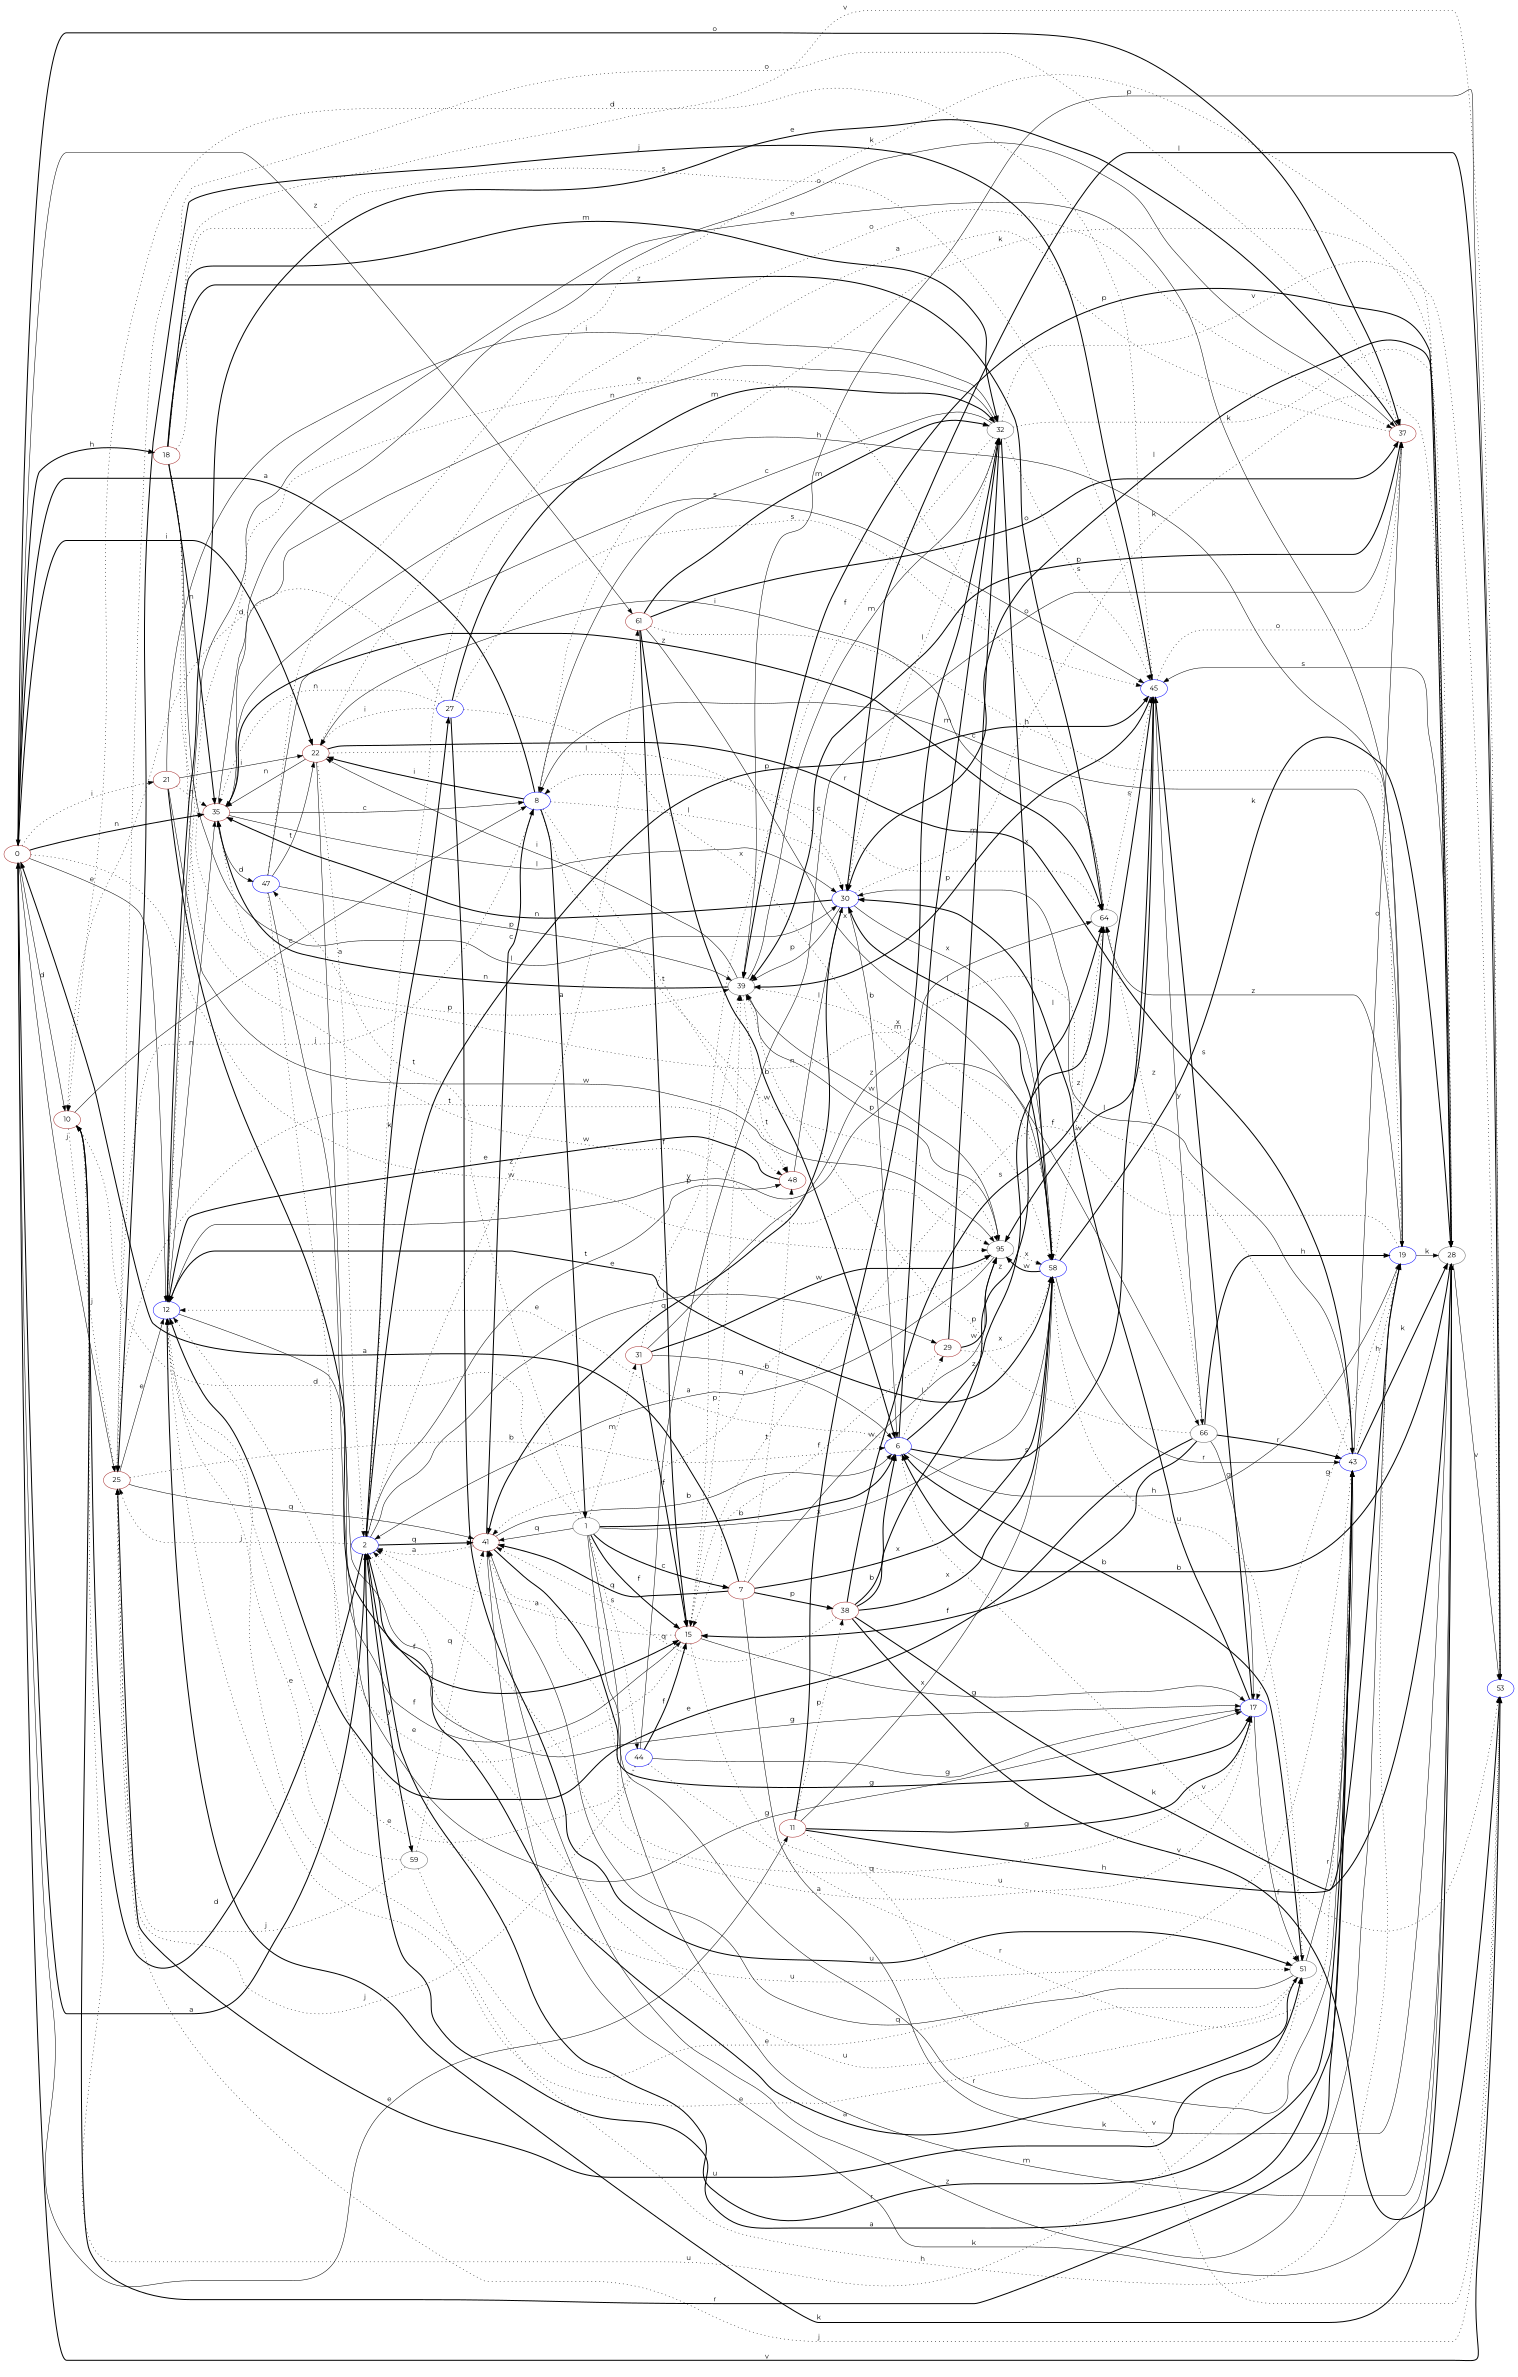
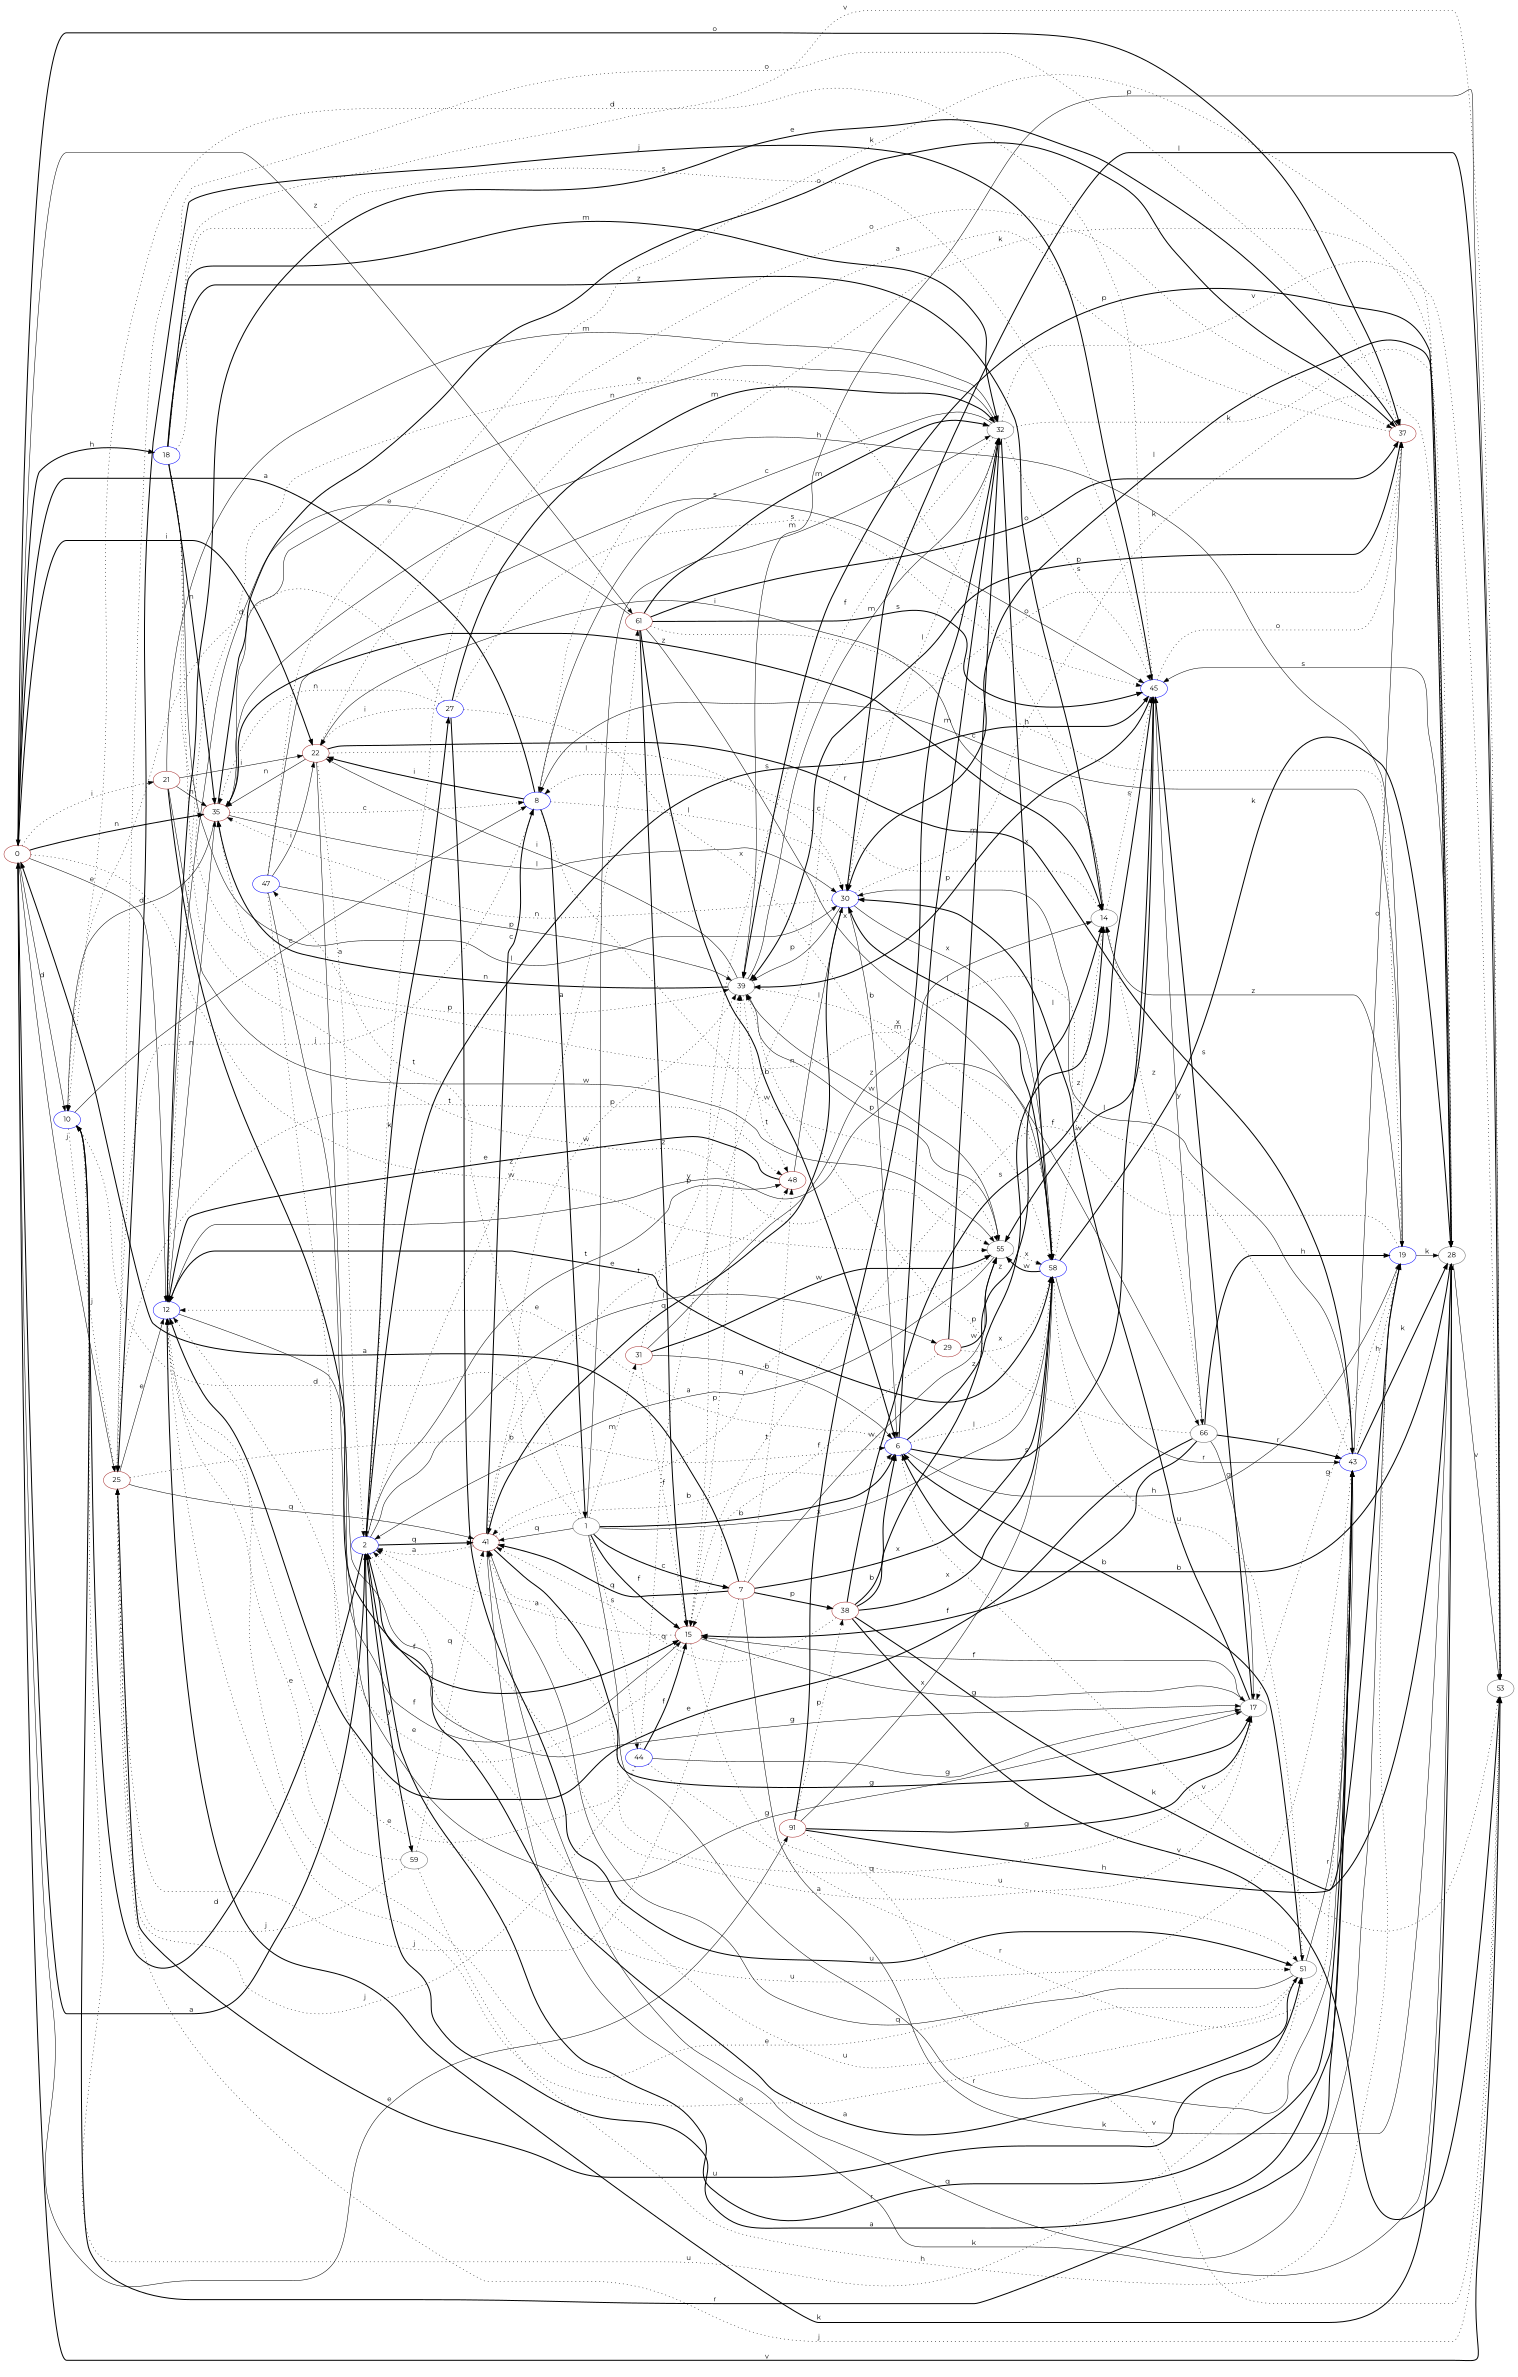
edge "19" -> "12": now "61" -> "12"
edge "35" -> "37": style solid -> bold
edge "21" -> "32": label "i" -> "m"
node "18": color brown -> blue
edge "61" -> "45": added, label "s"
edge "2" -> "45": label "p" -> "s"
edge "21" -> "35": style dotted -> solid
edge "35" -> "8": style solid -> dotted
edge "47" -> "22": label "t" -> "i"
edge "44" -> "37": style solid -> dotted
edge "35" -> "47": now "35" -> "10"
edge "30" -> "35": style bold -> dotted
node "64": label "64" -> "14"
edge "8" -> "48": now "41" -> "48"
node "10": color brown -> blue
edge "61" -> "15": label "f" -> "z"
edge "41" -> "39": added, label "p"
node "95": label "95" -> "55"
edge "6" -> "29": now "6" -> "58"
edge "31" -> "15": style bold -> dotted
edge "41" -> "6": style solid -> dotted
edge "2" -> "25": now "7" -> "25"
node "53": color blue -> gray40
node "17": color blue -> gray40
node "11": label "11" -> "91"
edge "17" -> "51": now "17" -> "15"
edge "19" -> "41": label "z" -> "q"
edge "1" -> "28": now "1" -> "32"
